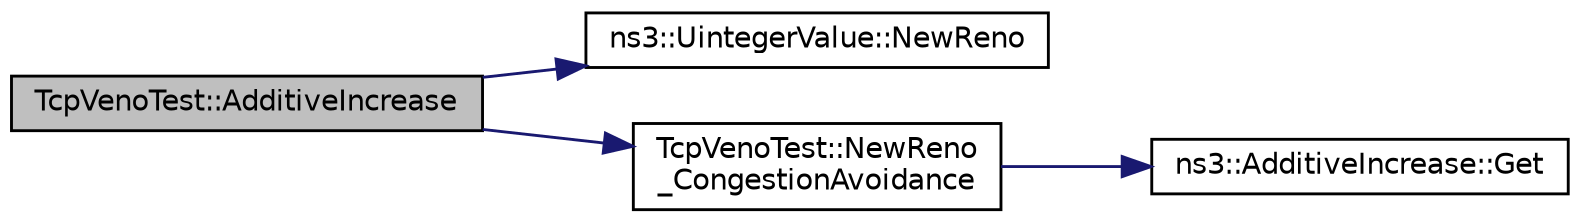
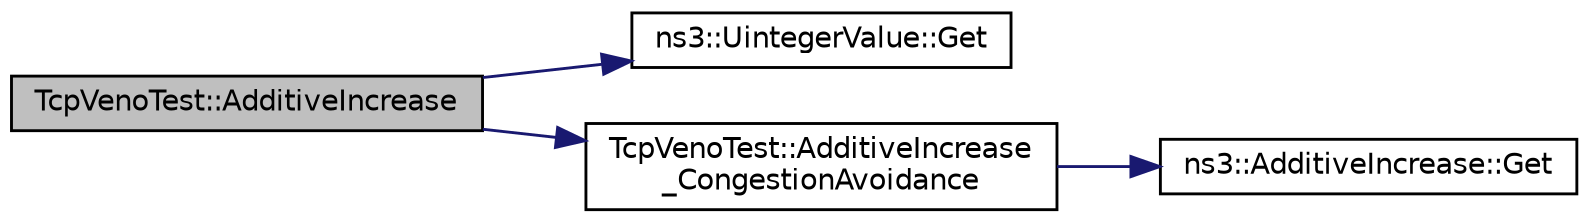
node "ns3::UintegerValue::NewReno": label "ns3::UintegerValue::NewReno" -> "ns3::UintegerValue::Get"
node "TcpVenoTest::NewReno _CongestionAvoidance": label "TcpVenoTest::NewReno _CongestionAvoidance" -> "TcpVenoTest::AdditiveIncrease _CongestionAvoidance"
